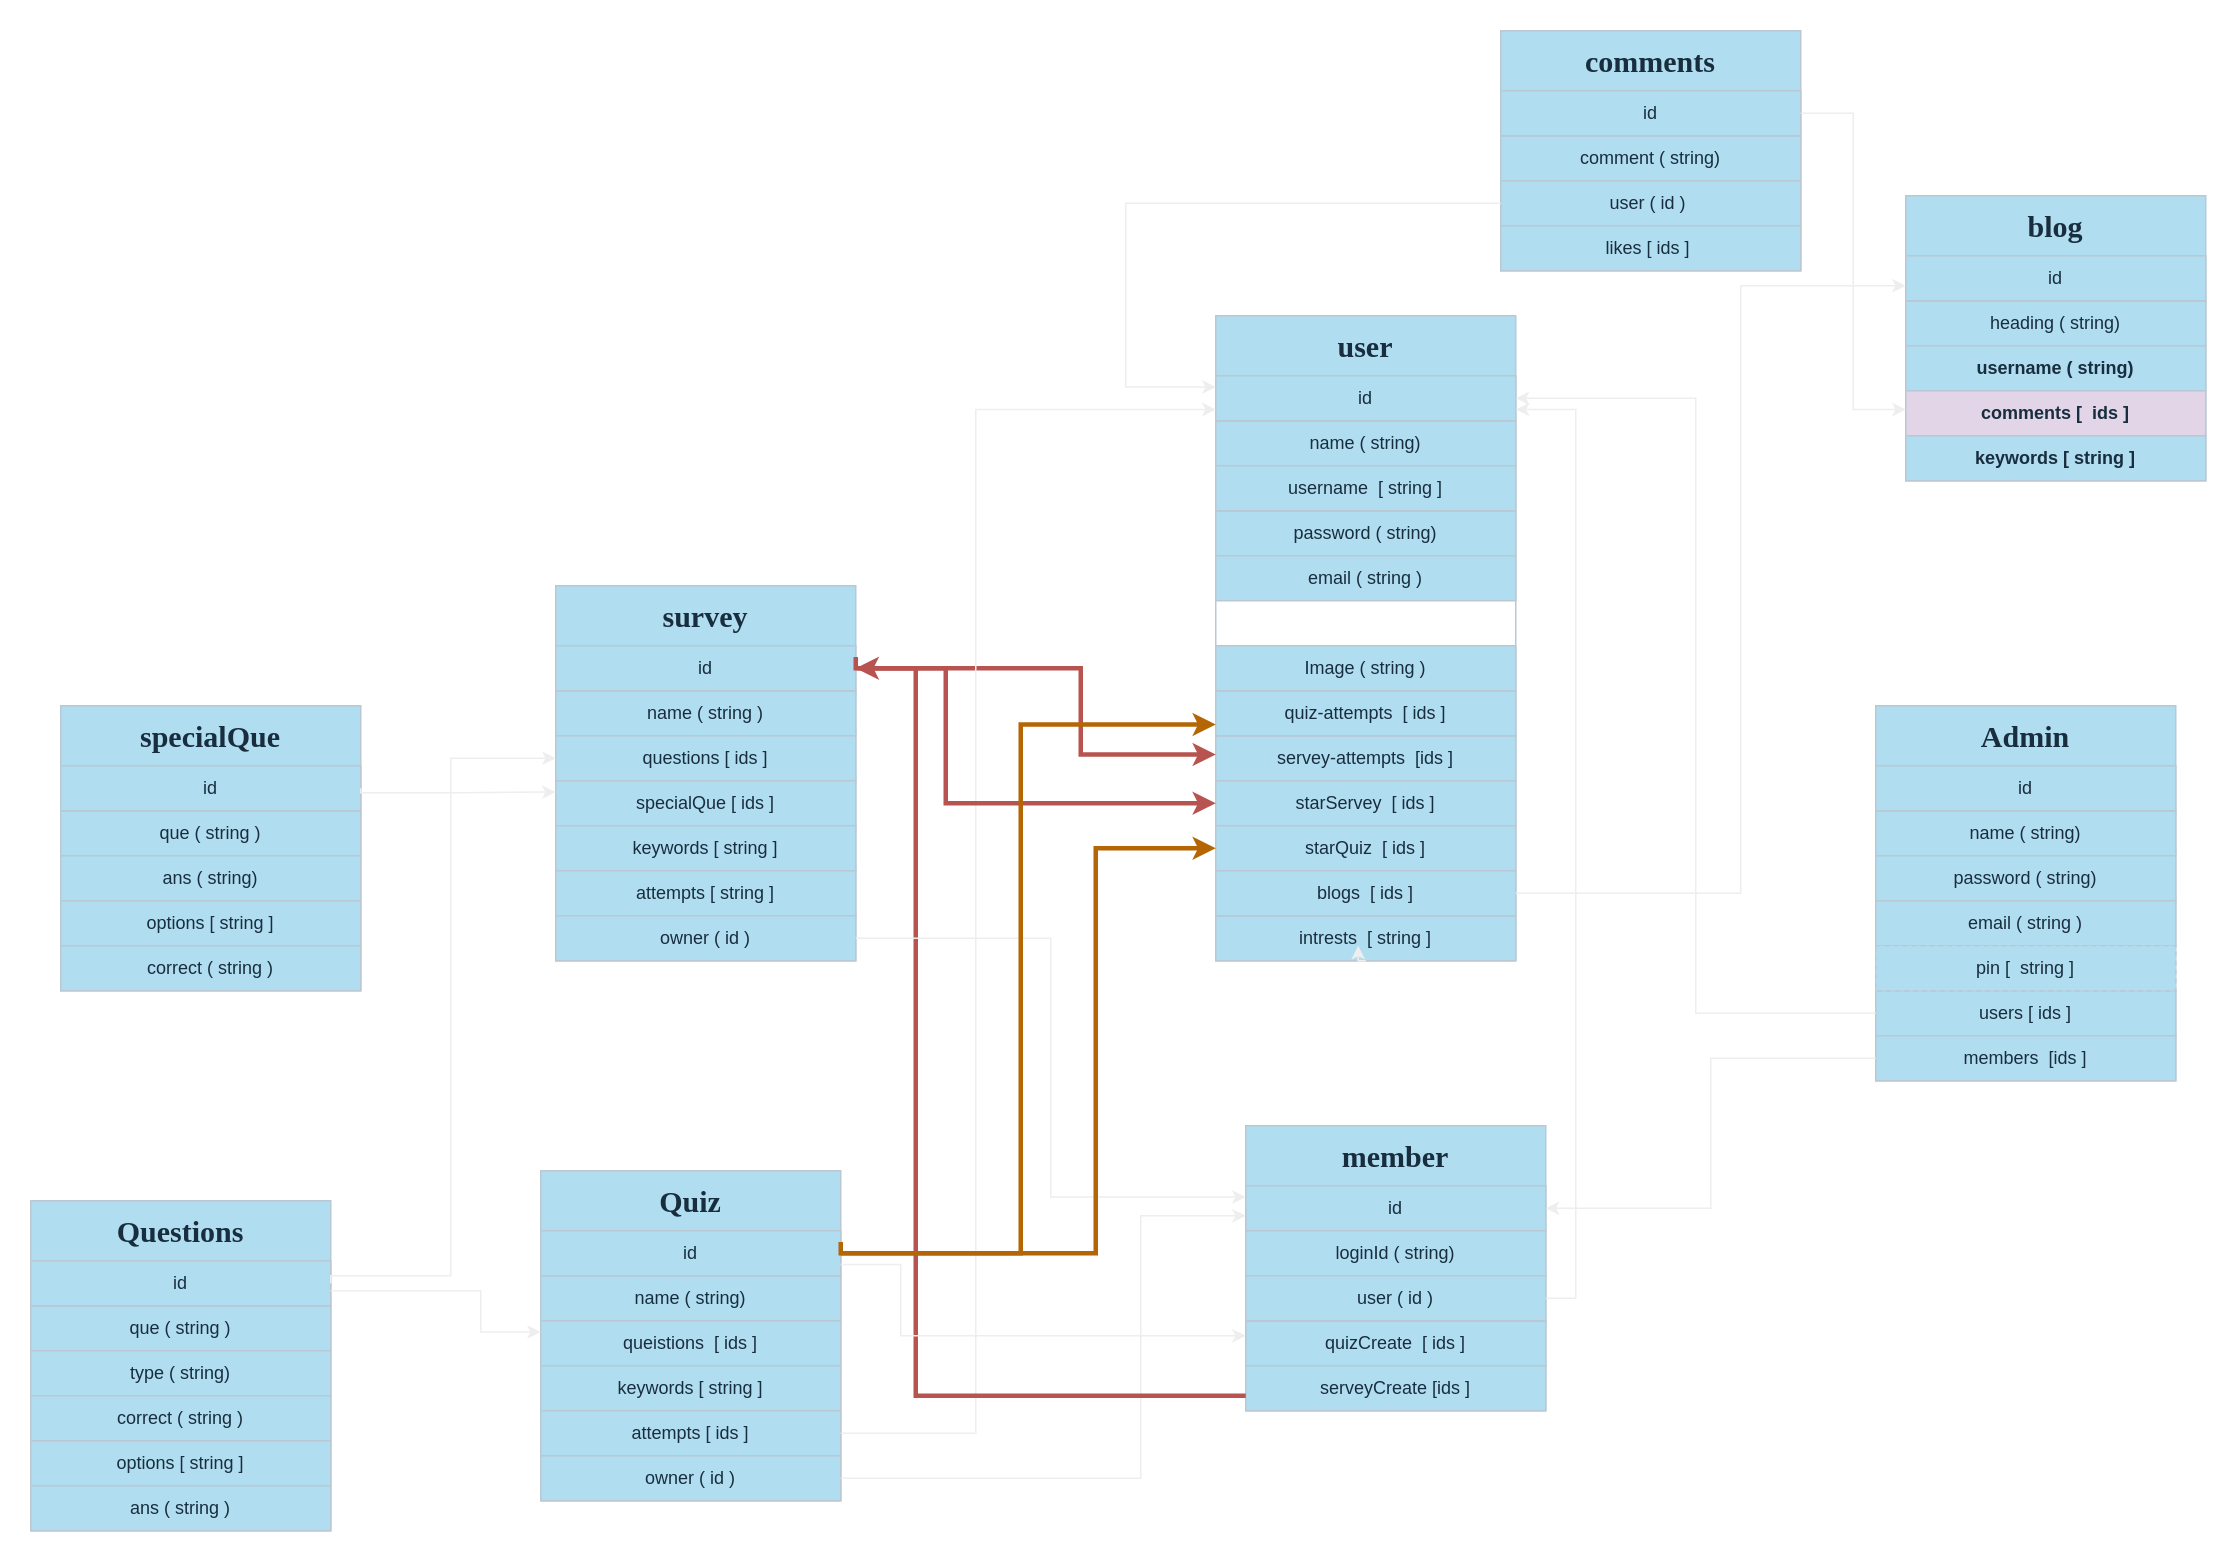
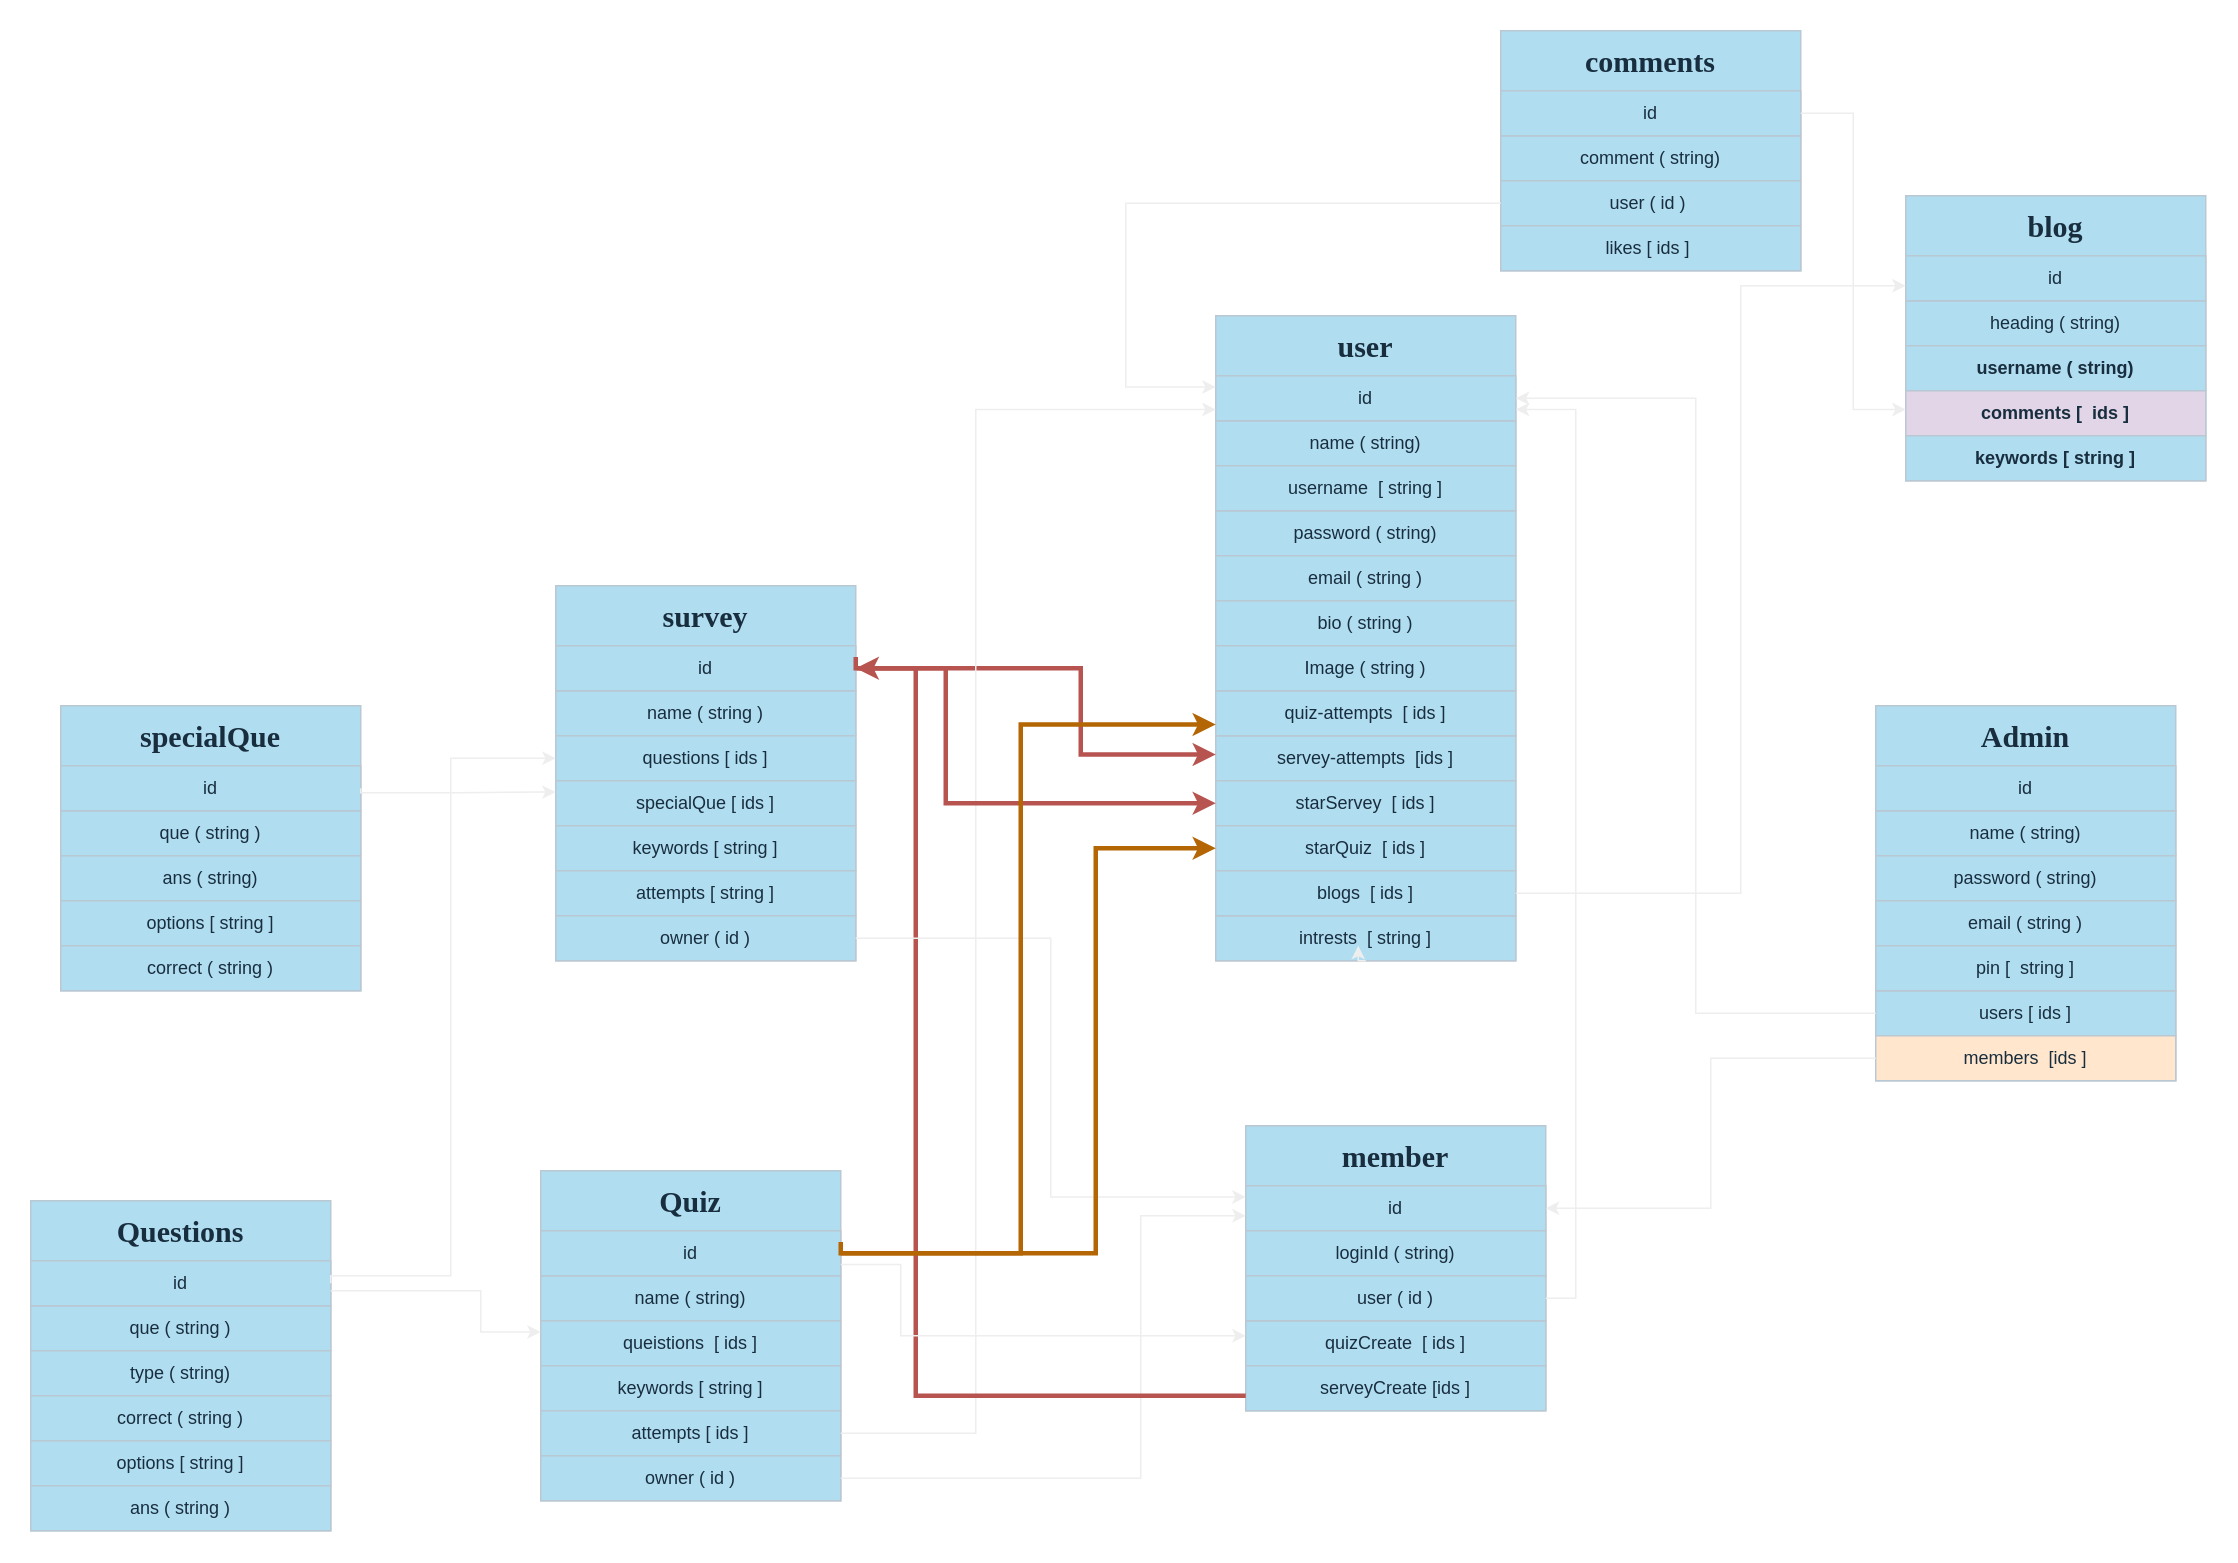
node "bio ( string )": added
node "pin [ string ]": style dashed -> solid
node "members [ids ]": fillcolor #b1ddf0 -> #ffe6cc
